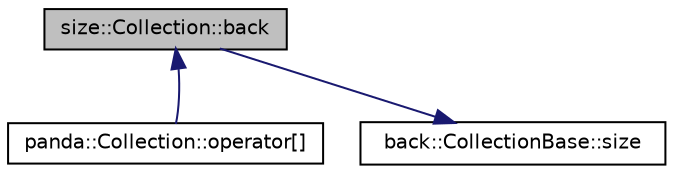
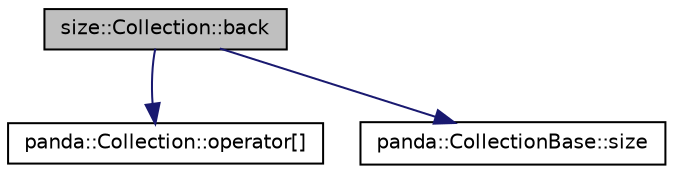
edge "panda::Collection::operator[]" -> "size::Collection::back": reversed
node "back::CollectionBase::size": label "back::CollectionBase::size" -> "panda::CollectionBase::size"
